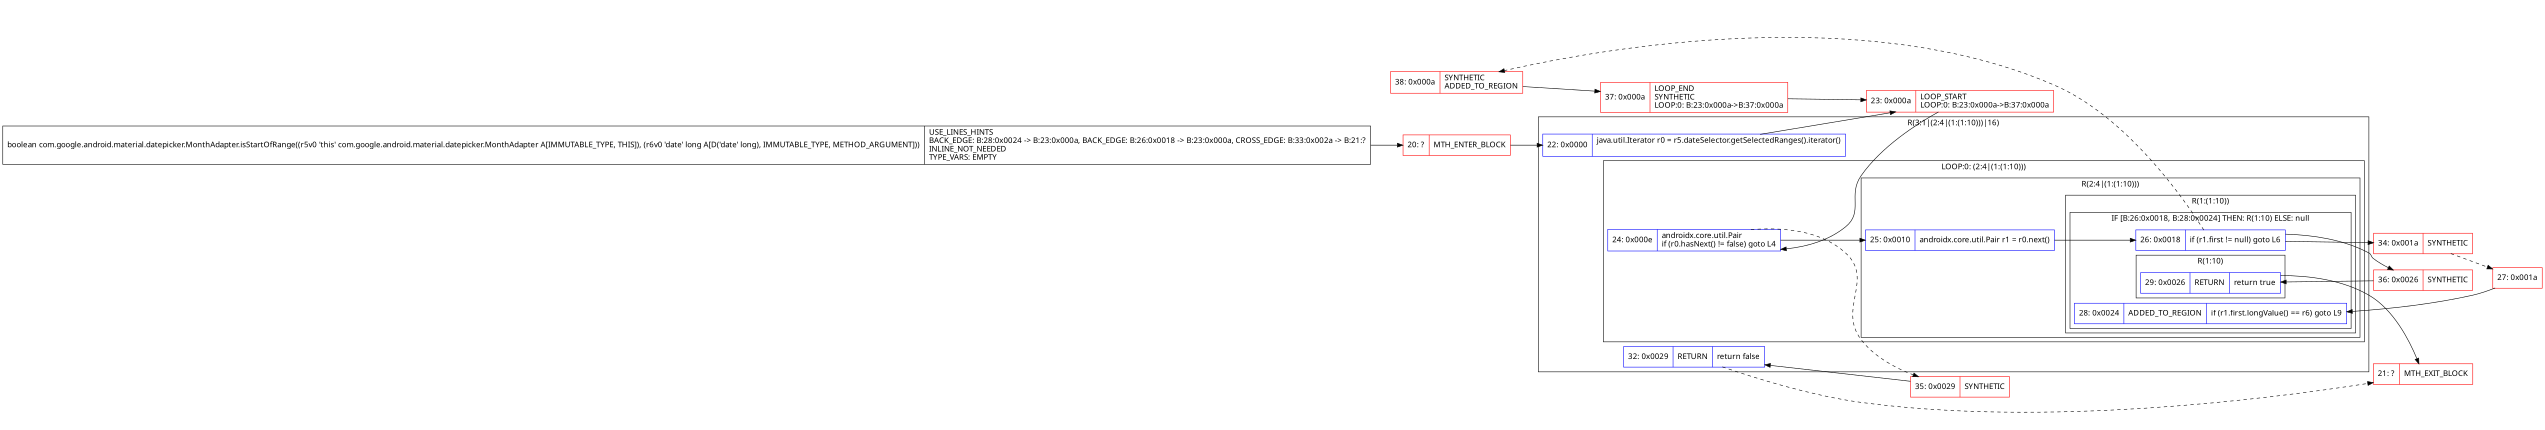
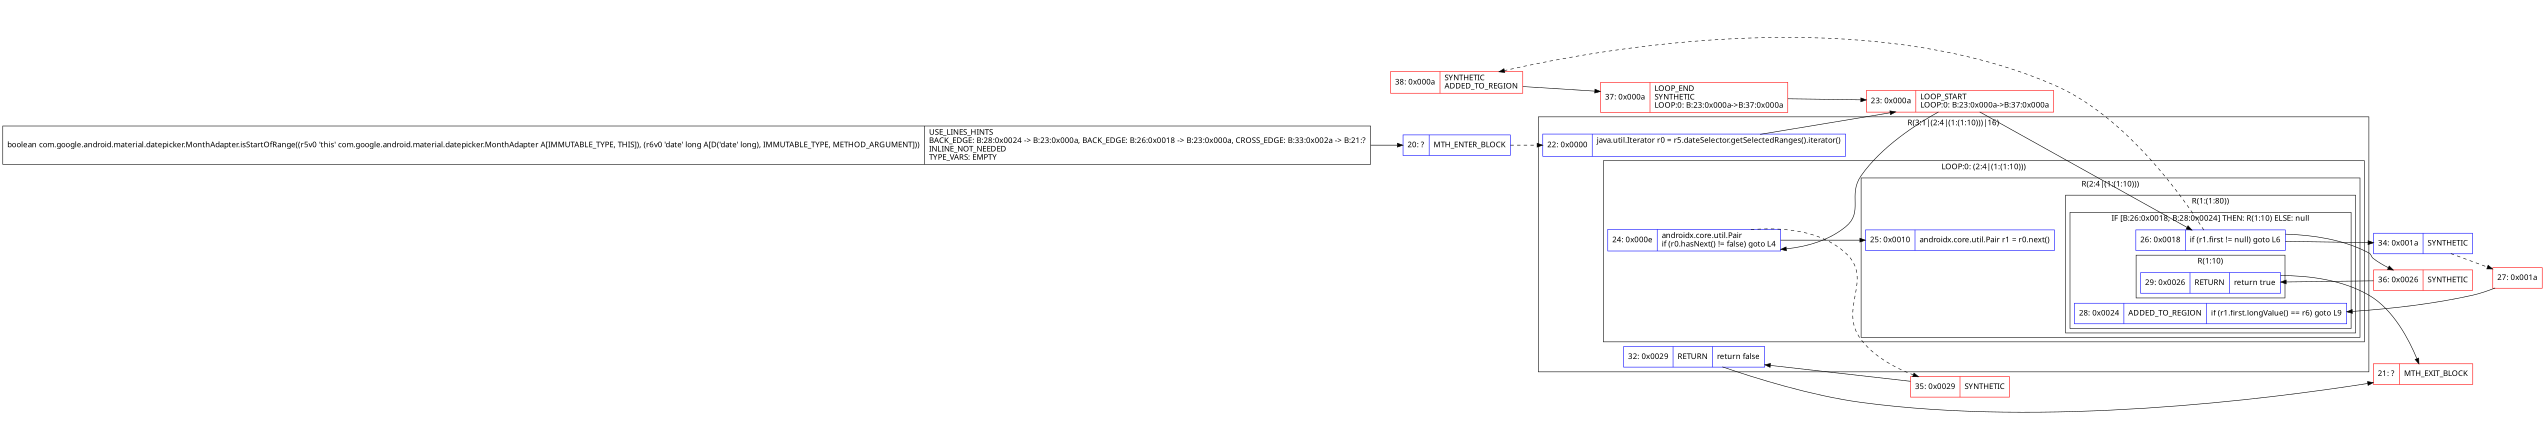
node "20: ?": color red -> blue
edge "20: ?" -> "22: 0x0000": style solid -> dashed
cluster "R(1:(1:10))": label "R(1:(1:10))" -> "R(1:(1:80))"
edge "25: 0x0010" -> "26: 0x0018": now "23: 0x000a" -> "26: 0x0018"
node "34: 0x001a": color red -> blue
edge "32: 0x0029" -> "21: ?": style dashed -> solid
